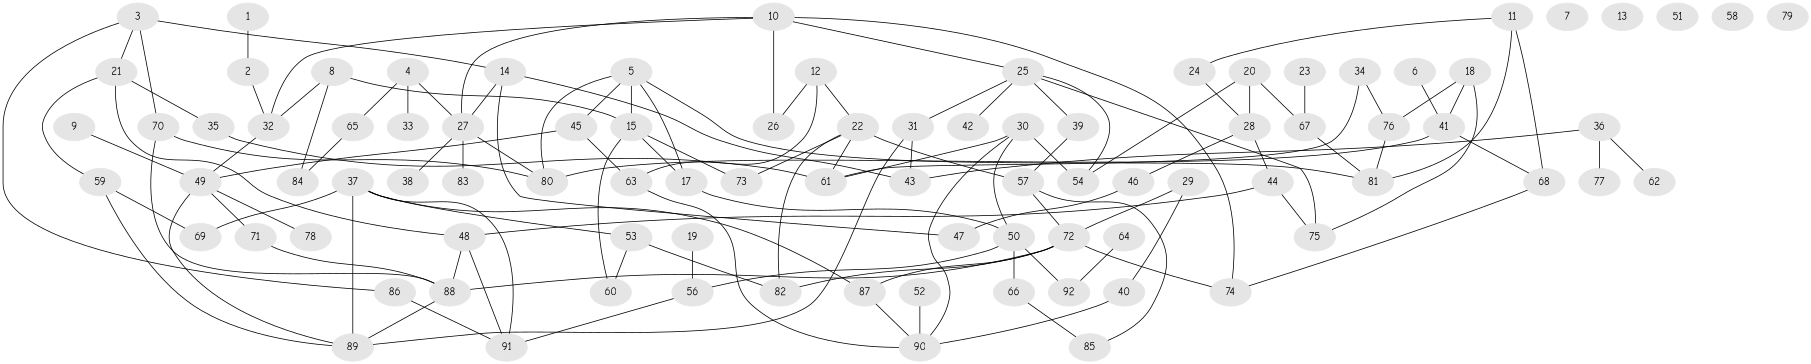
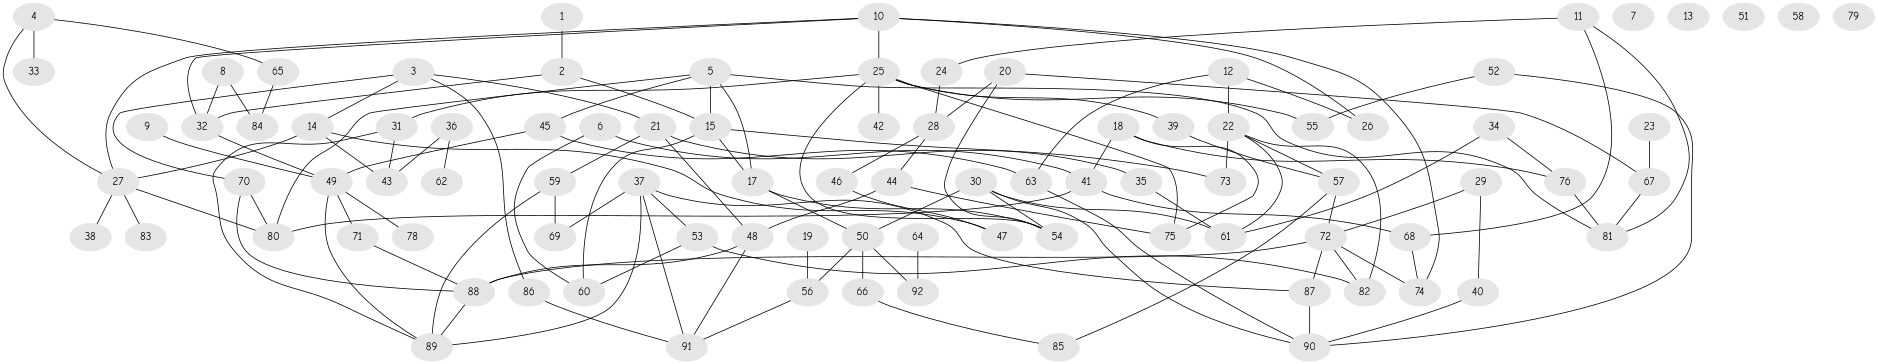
edge "8" -- "15": now "2" -- "15"
node "55": added
node "77": removed
edge "6" -- "60": added
edge "17" -- "54": added
